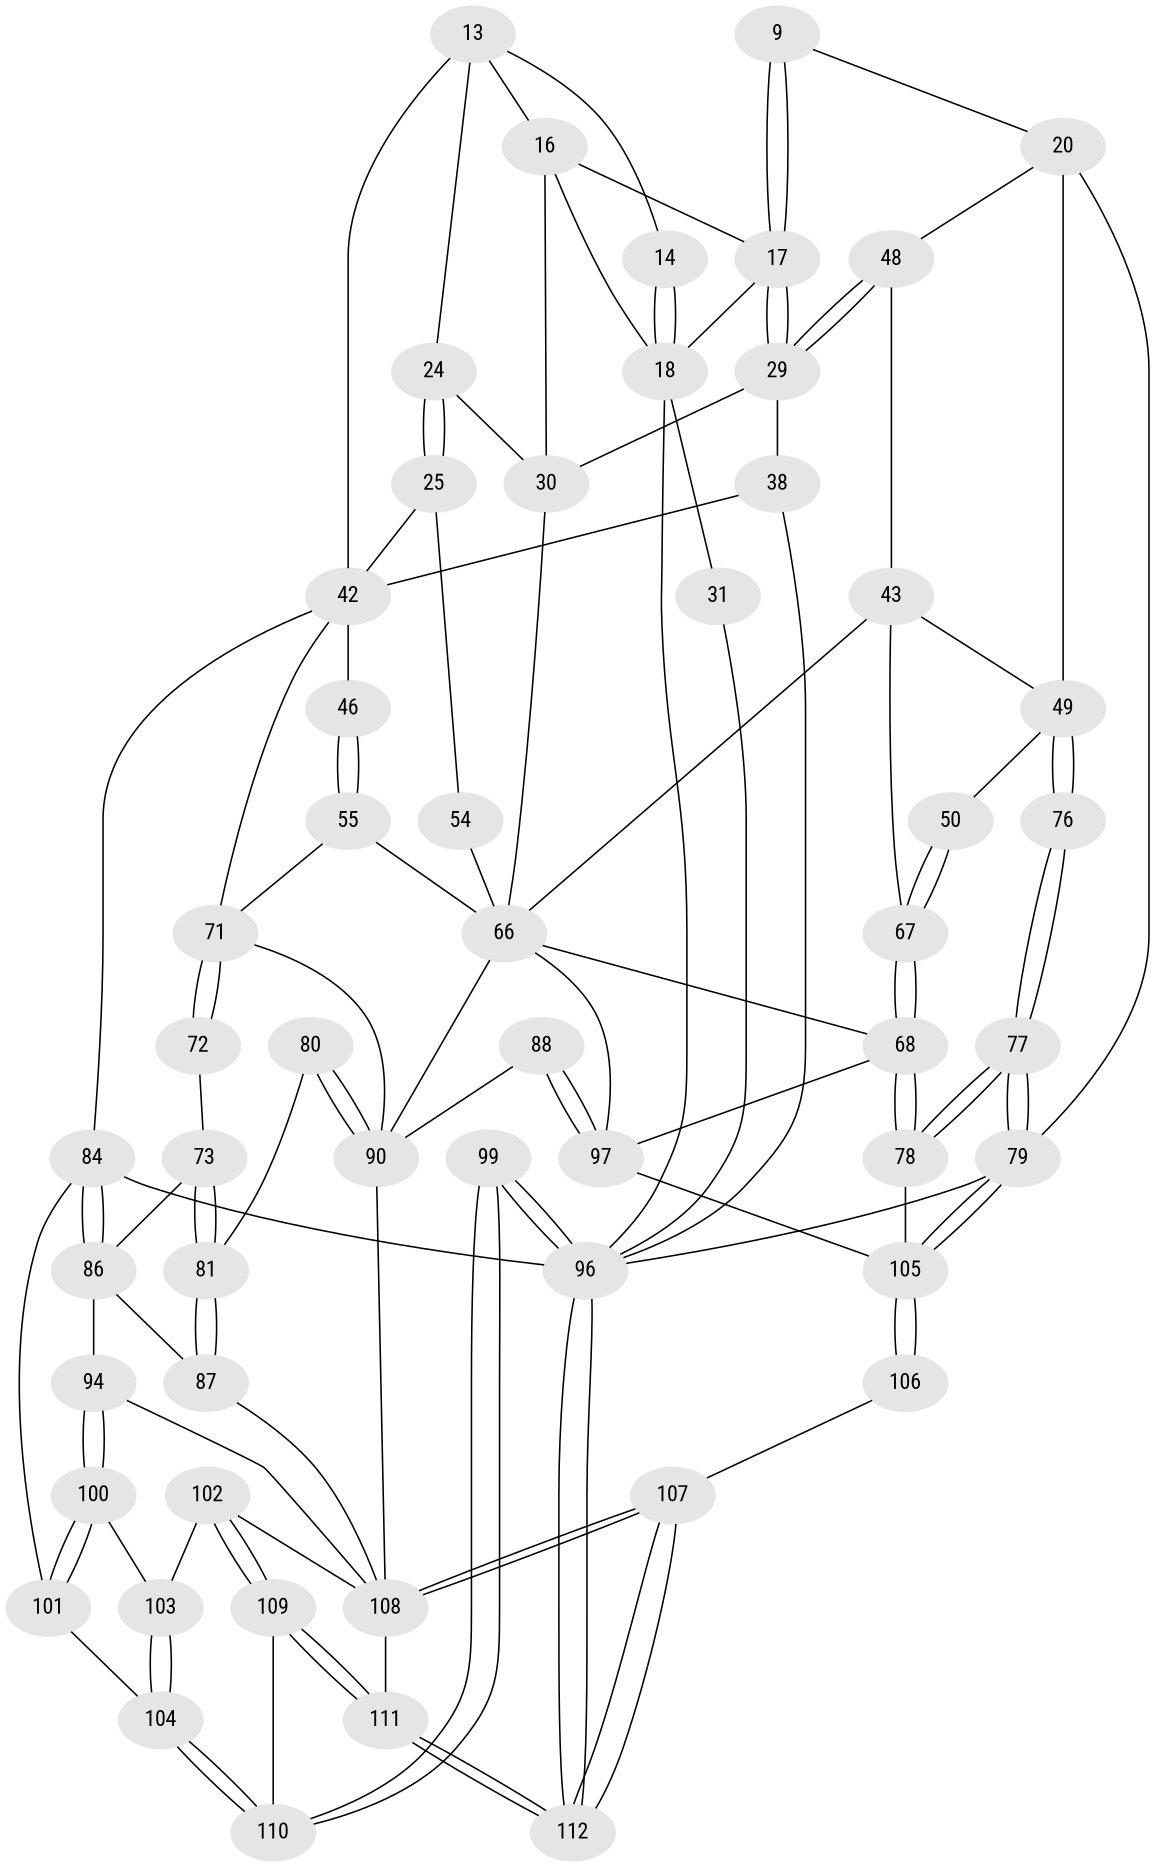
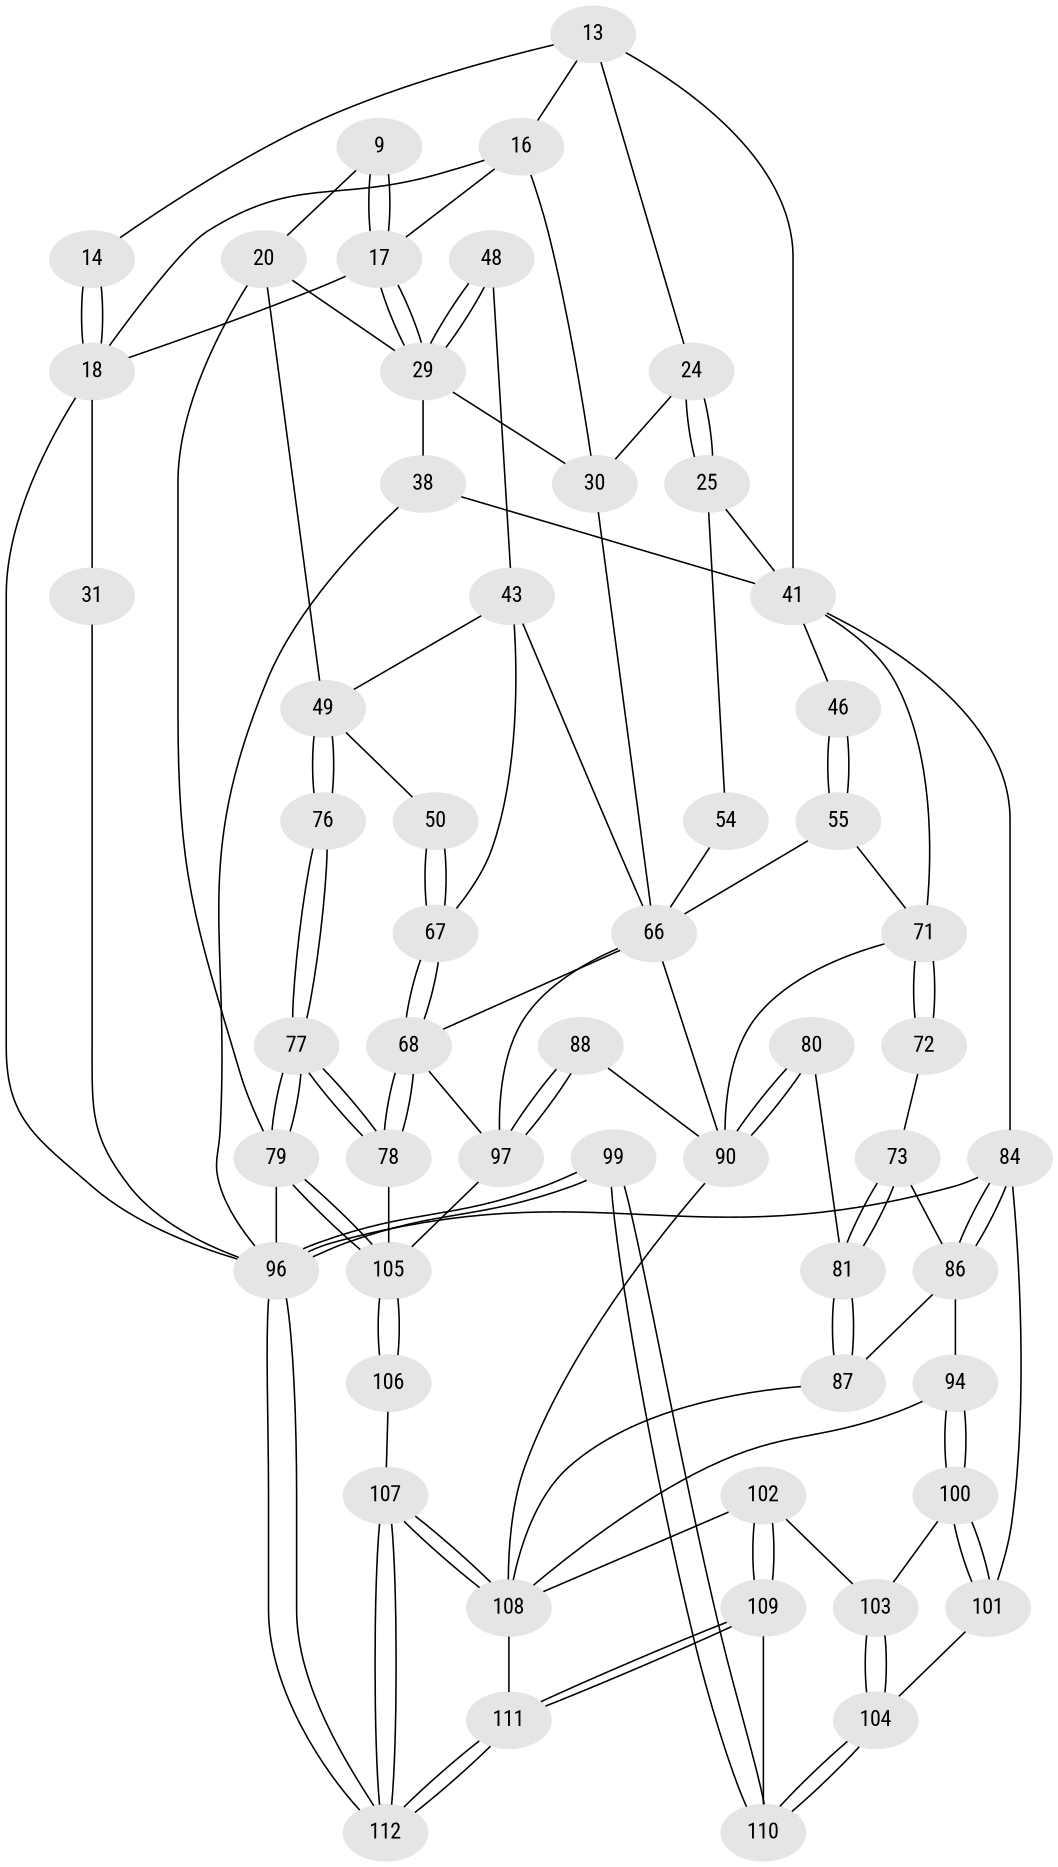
edge "20" -- "48": now "20" -- "29"
node "42": label "42" -> "41"
